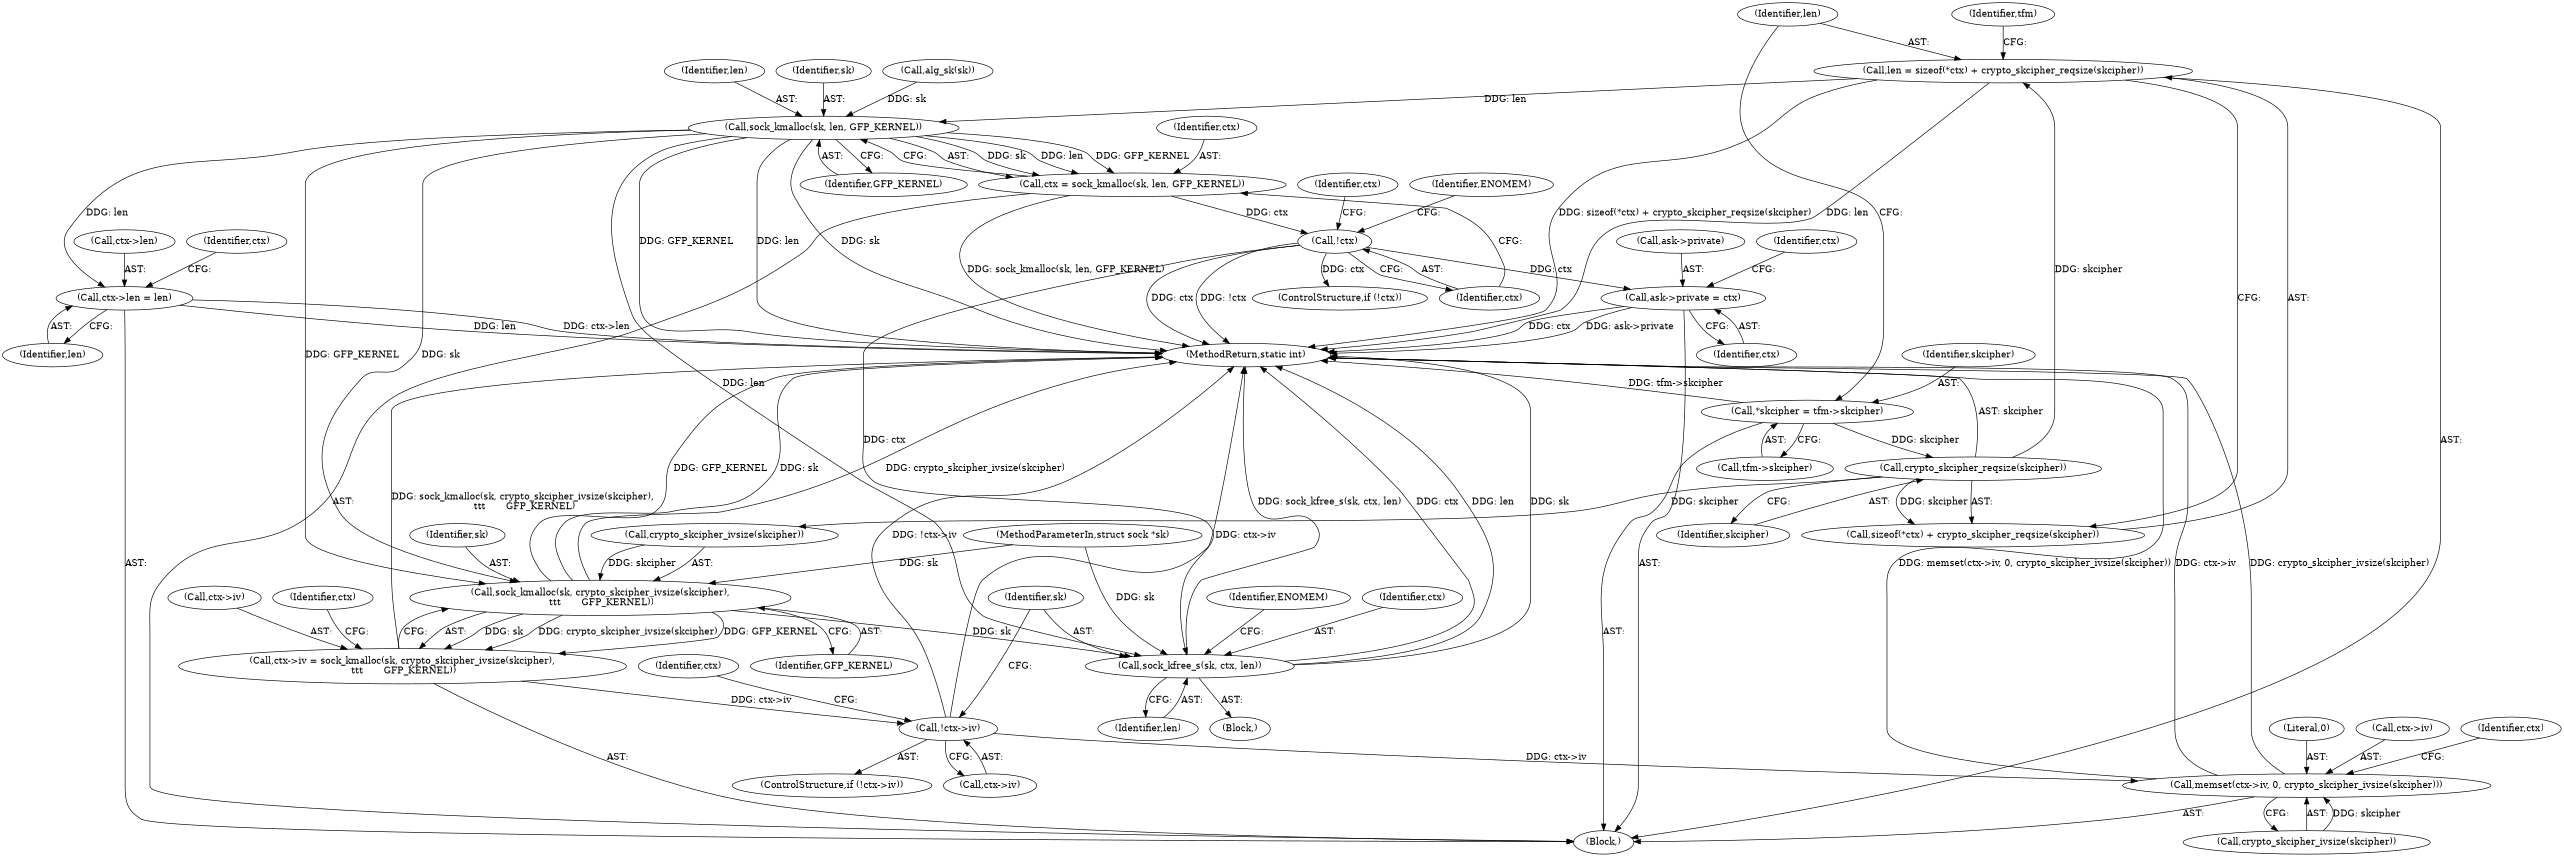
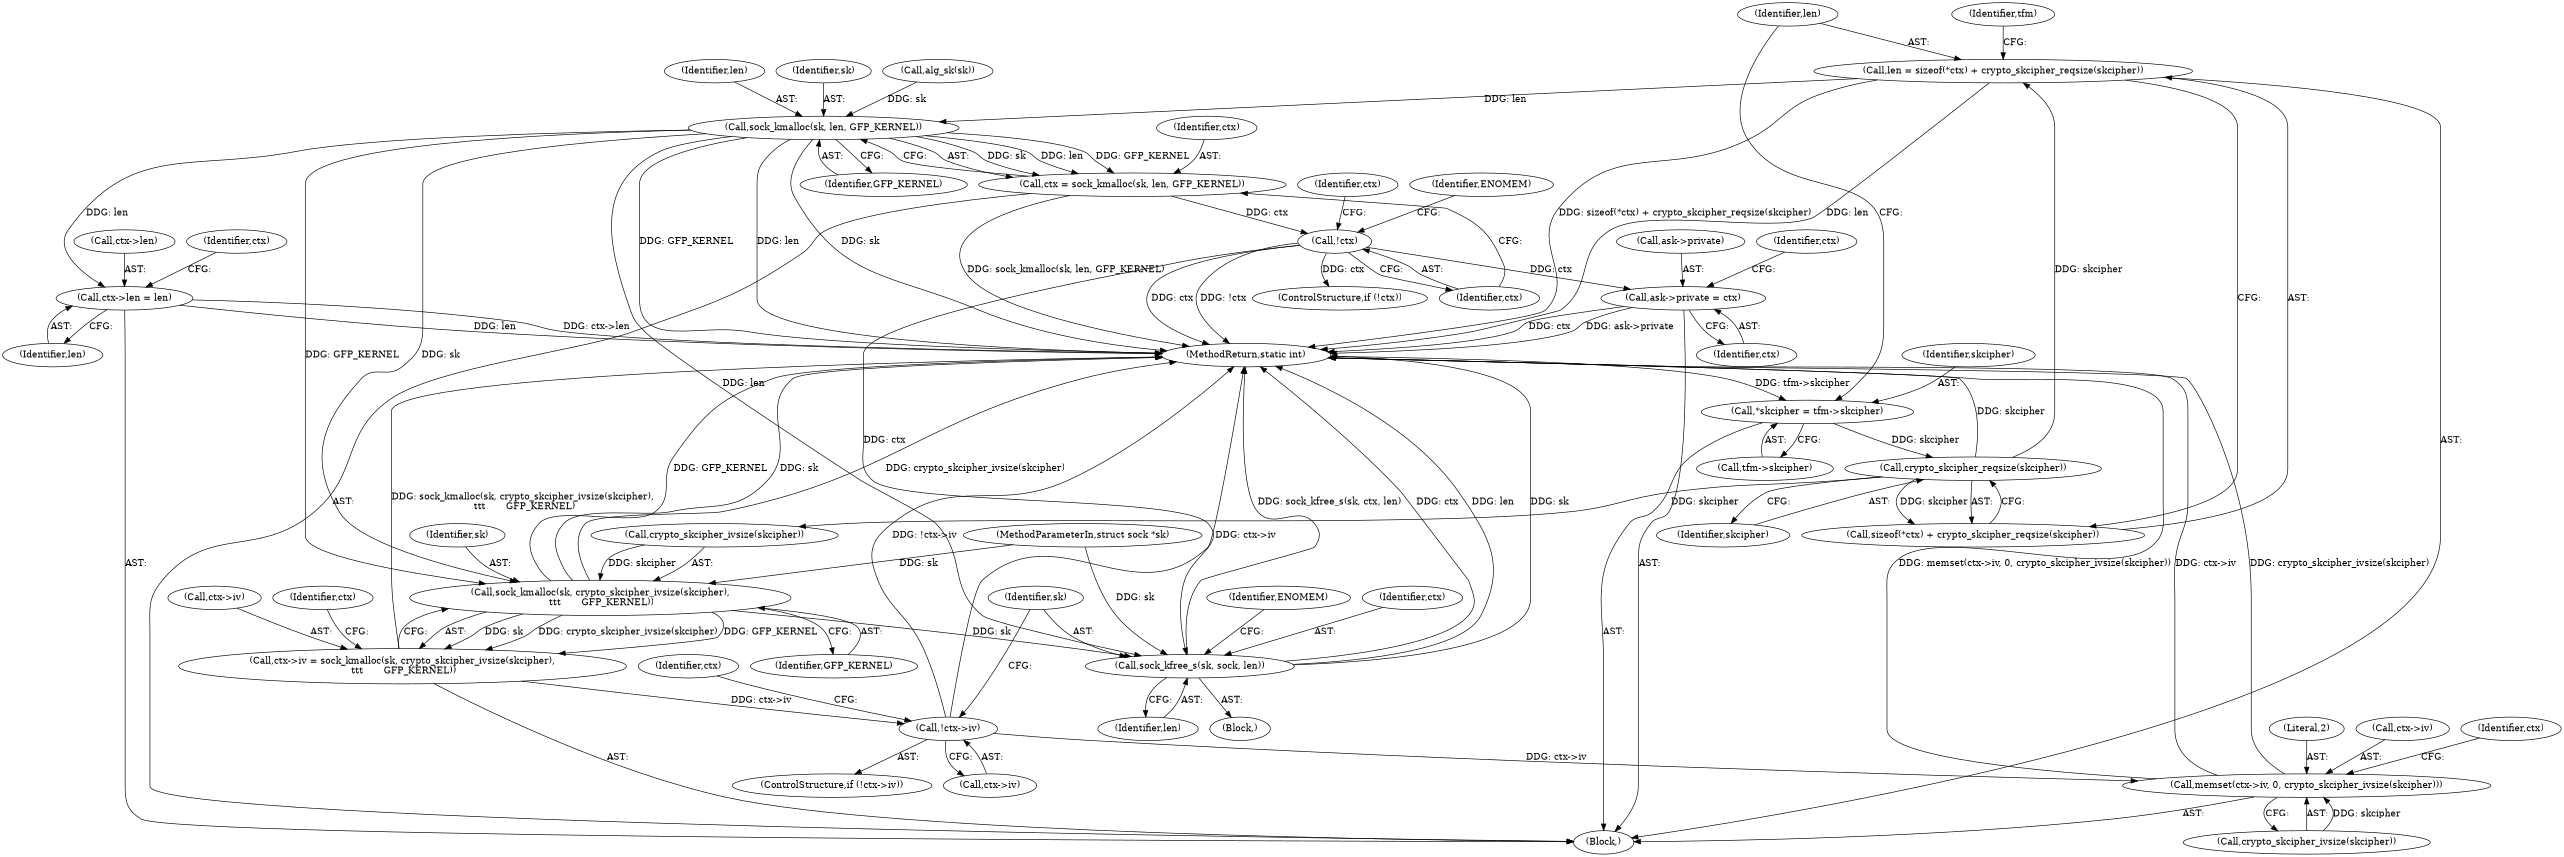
edge "(Call,*skcipher = tfm->skcipher)" -> "(MethodReturn,static int)": reversed
edge "(Call,crypto_skcipher_reqsize(skcipher))" -> "(MethodReturn,static int)": label "AST: skcipher" -> "DDG: skcipher"
edge "(Call,sizeof(*ctx) + crypto_skcipher_reqsize(skcipher))" -> "(Call,crypto_skcipher_reqsize(skcipher))": added, label "CFG:"
node "(Call,sock_kfree_s(sk, ctx, len))": label "(Call,sock_kfree_s(sk, ctx, len))" -> "(Call,sock_kfree_s(sk, sock, len))"
node "(Literal,0)": label "(Literal,0)" -> "(Literal,2)"
